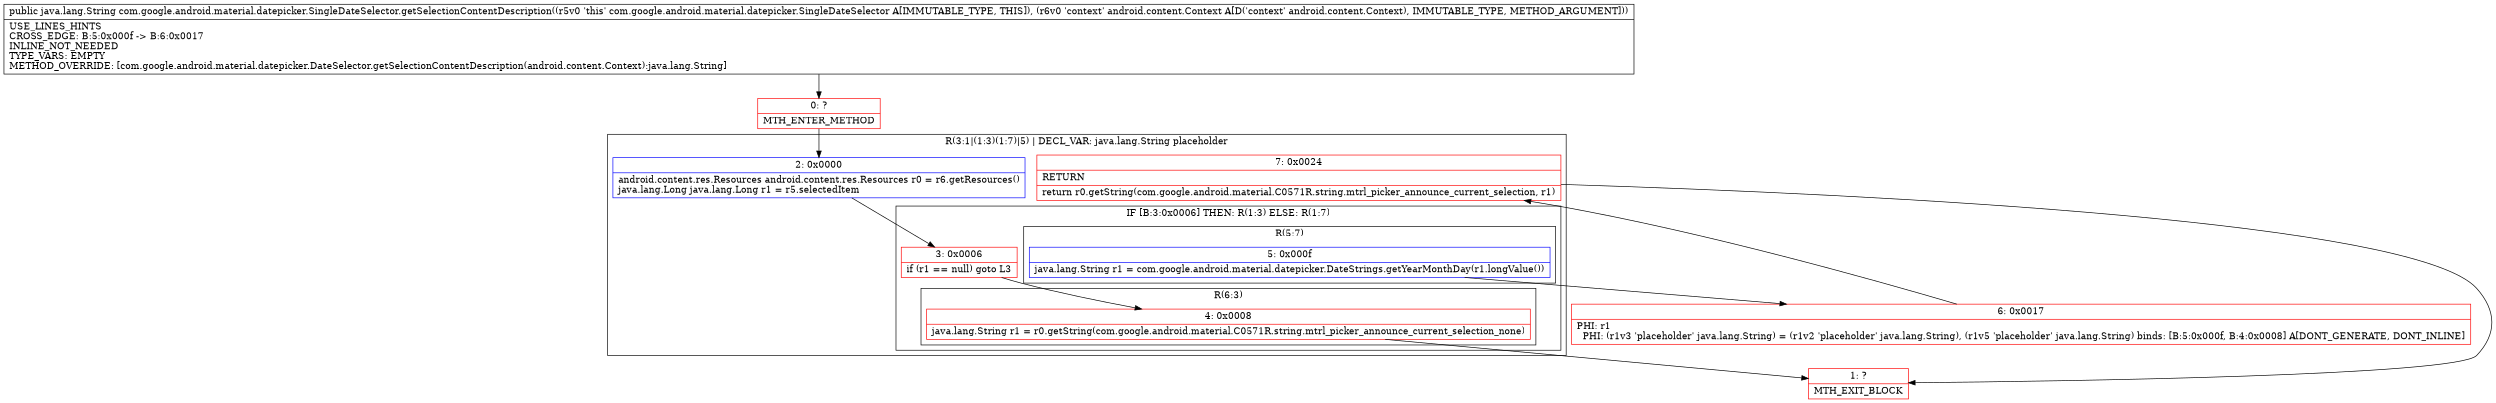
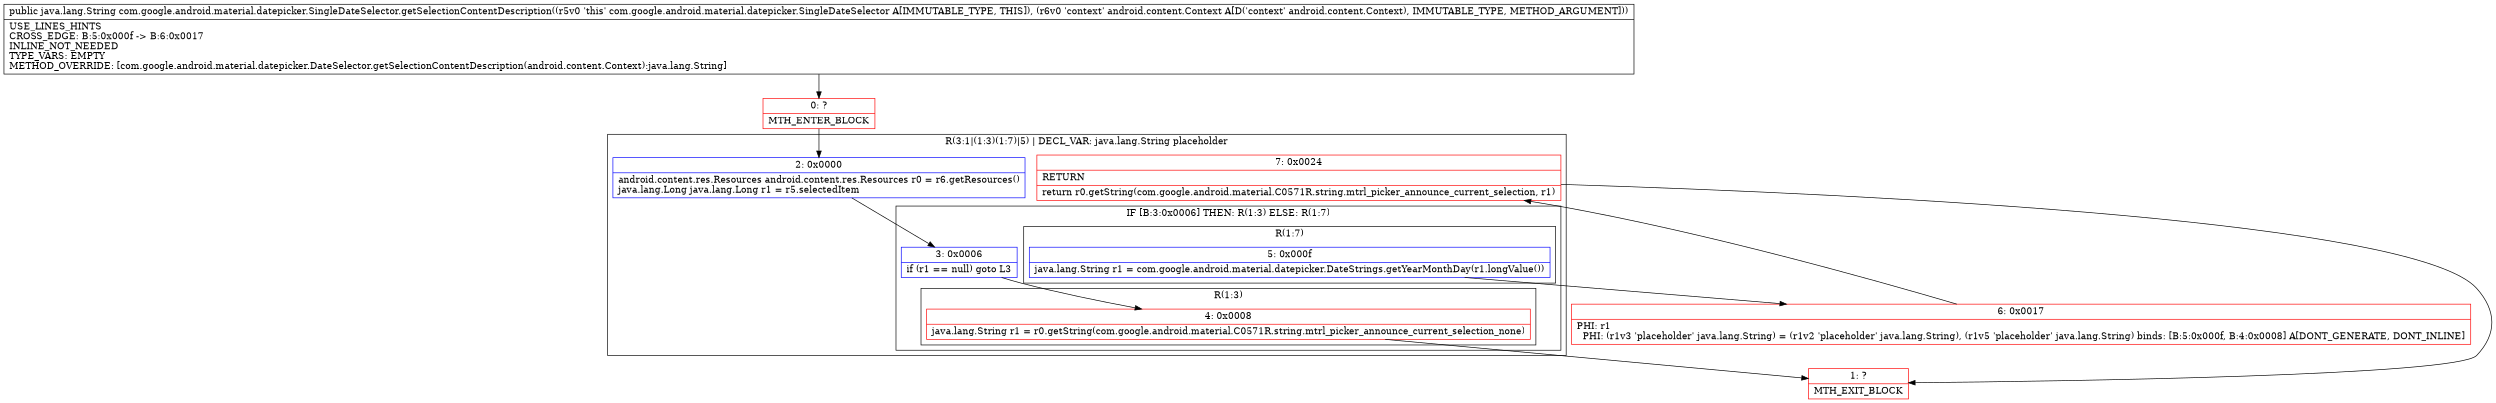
node "0: ?": text "MTH_ENTER_METHOD" -> "MTH_ENTER_BLOCK"
cluster "R(5:7)": label "R(5:7)" -> "R(1:7)"
node "3: 0x0006": color red -> blue
cluster "R(6:3)": label "R(6:3)" -> "R(1:3)"
